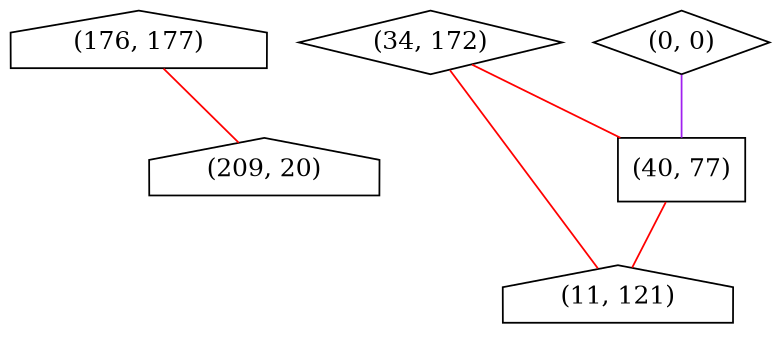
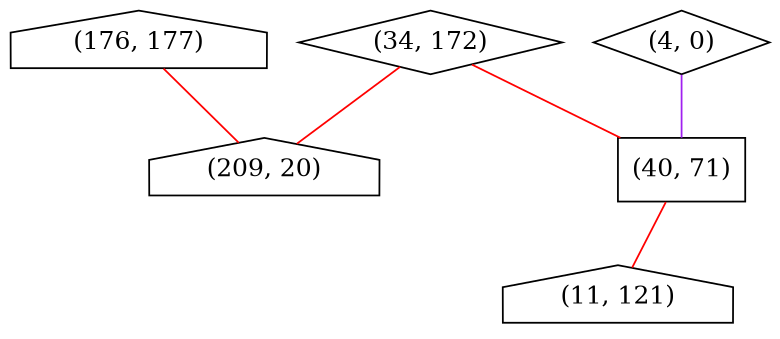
node "(0, 0)": label "(0, 0)" -> "(4, 0)"
edge "(34, 172)" -- "(11, 121)": now "(34, 172)" -- "(209, 20)"
node "(40, 77)": label "(40, 77)" -> "(40, 71)"
